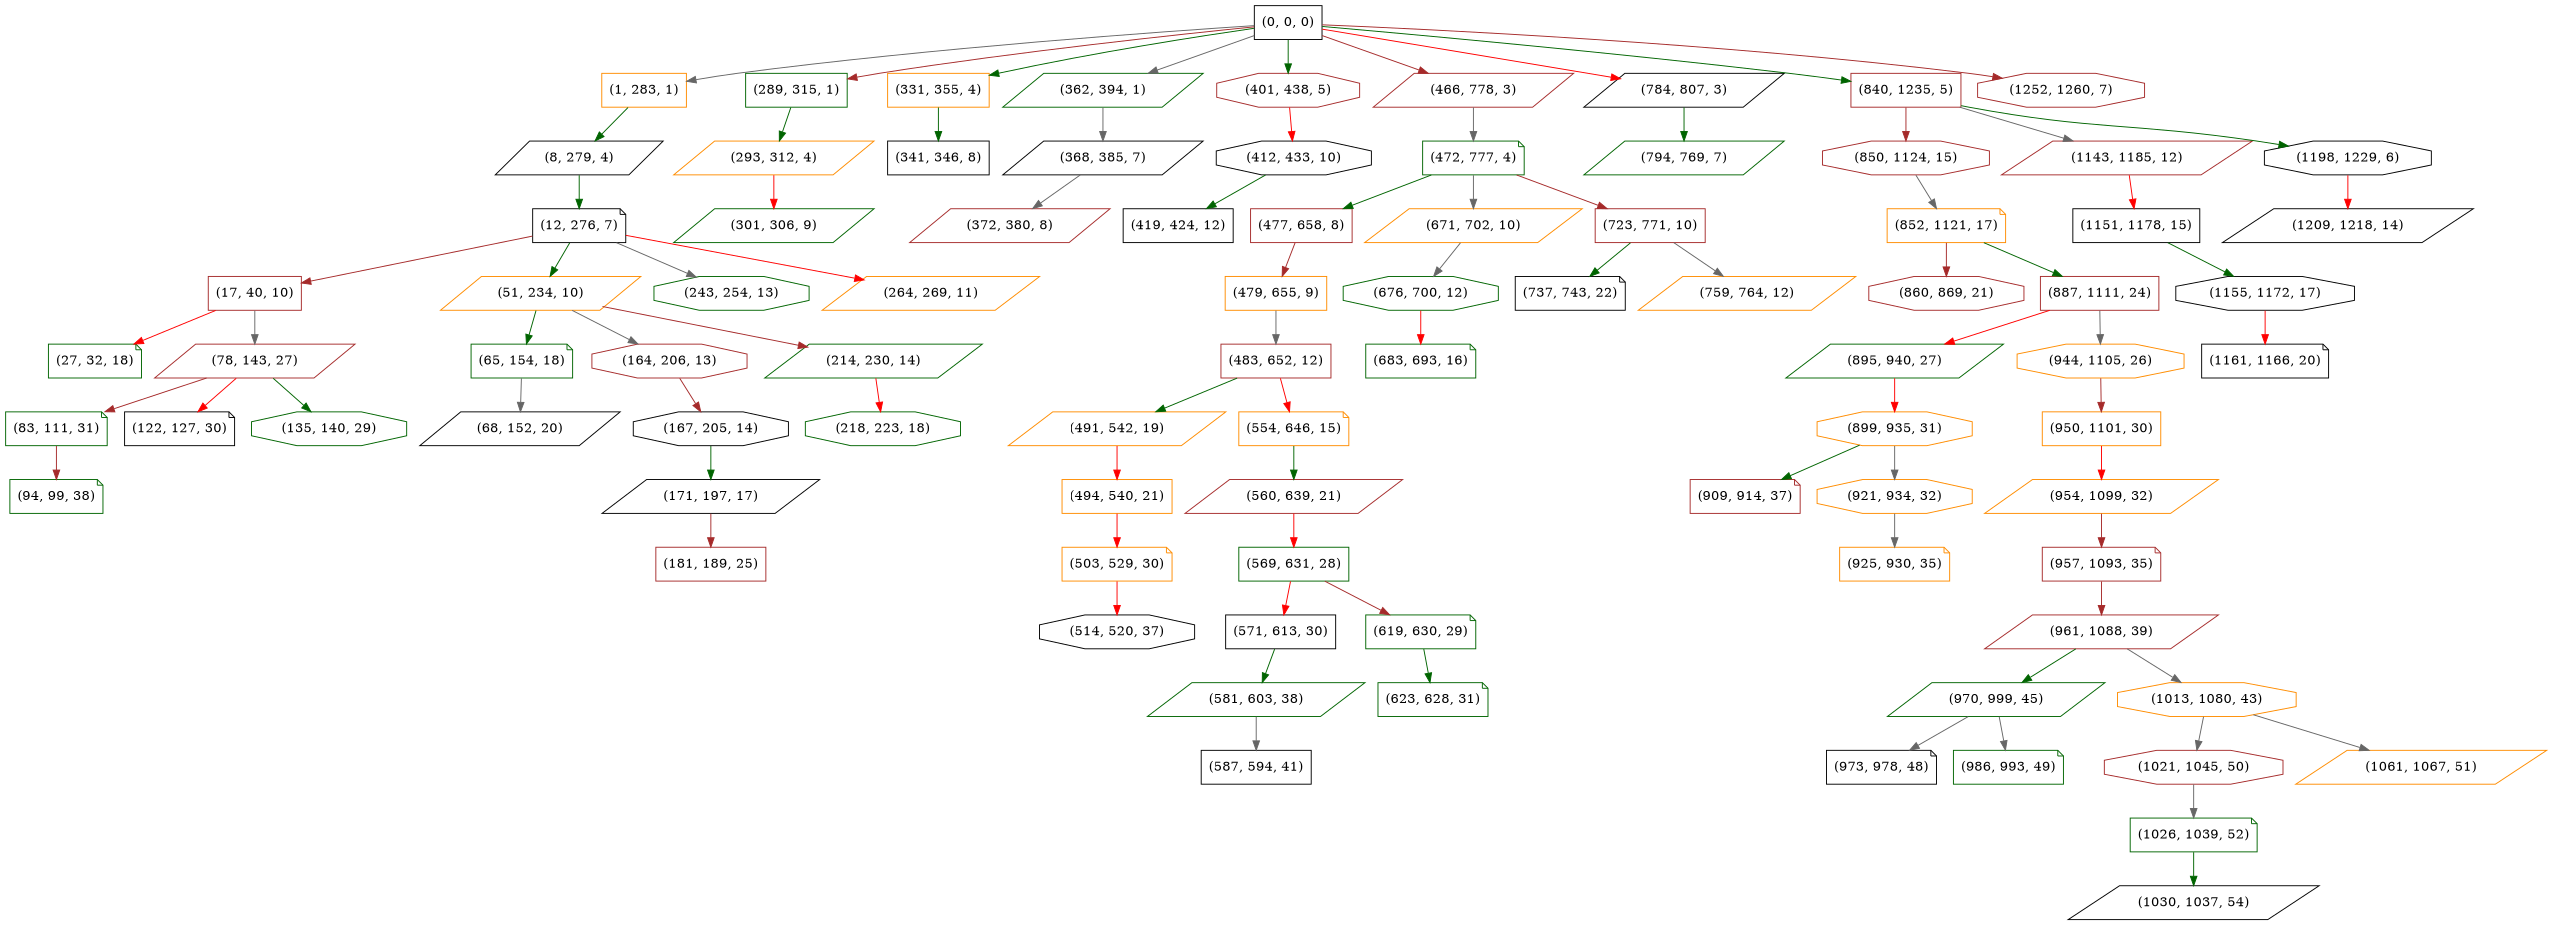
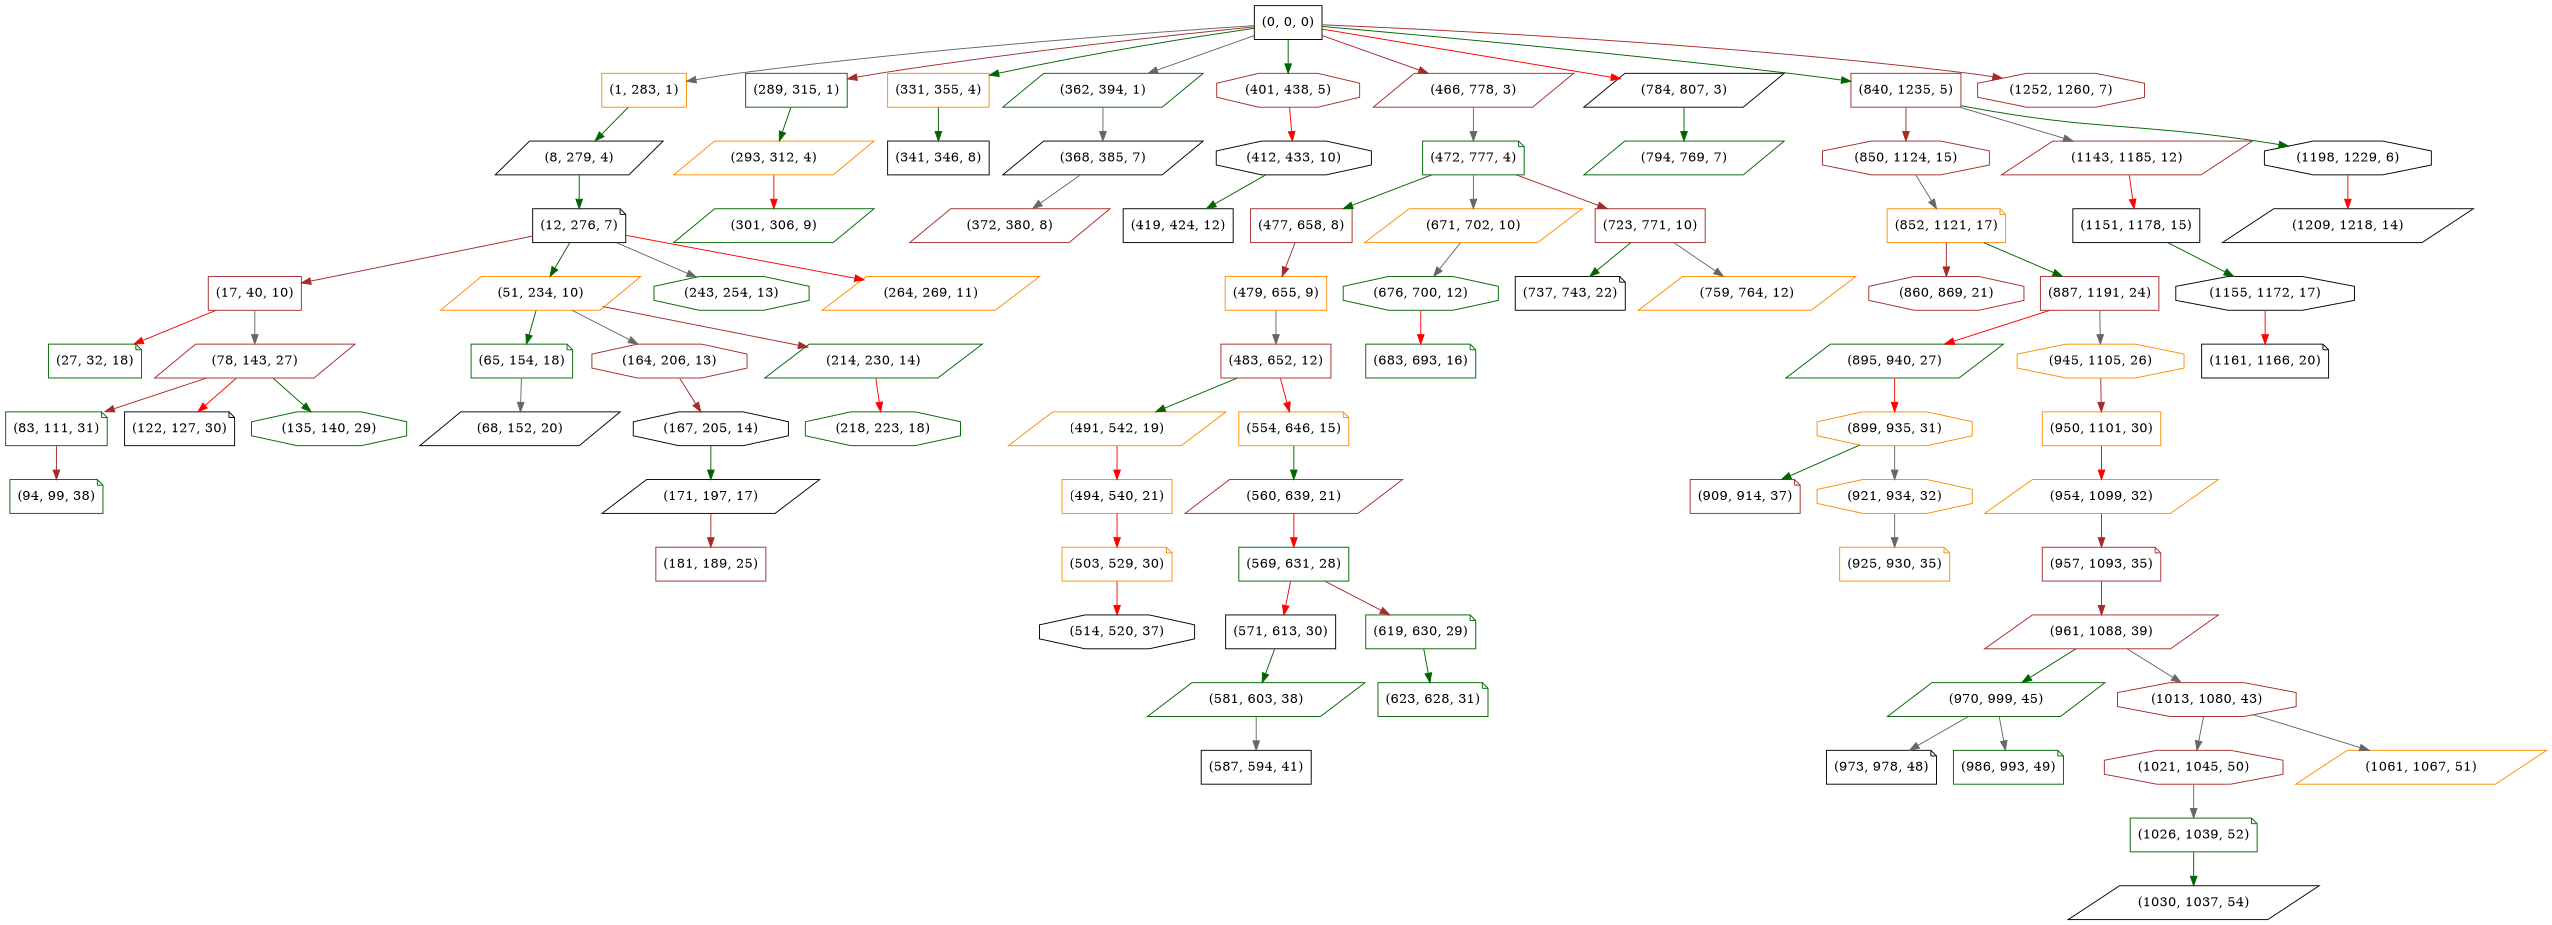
node "(887, 1111, 24)": label "(887, 1111, 24)" -> "(887, 1191, 24)"
node "(944, 1105, 26)": label "(944, 1105, 26)" -> "(945, 1105, 26)"
node "(1013, 1080, 43)": color darkorange -> brown
